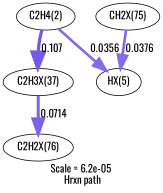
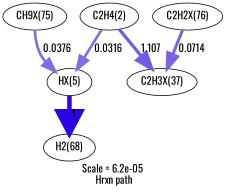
node "CH2X(75)": label "CH2X(75)" -> "CH9X(75)"
edge "C2H4(2)" -> "C2H3X(37)": label " 0.107" -> " 1.107"
edge "C2H4(2)" -> "HX(5)": label " 0.0356" -> " 0.0316"
edge "C2H3X(37)" -> "C2H2X(76)": reversed
node "H2(68)": added
